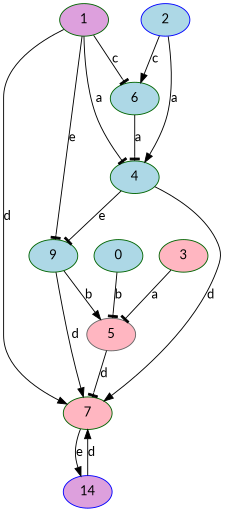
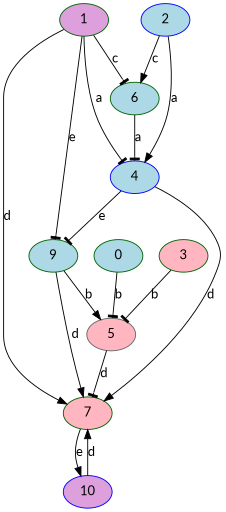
node "4": color darkgreen -> blue
edge "3" -> "5": label "a" -> "b"
node "14": label "14" -> "10"
